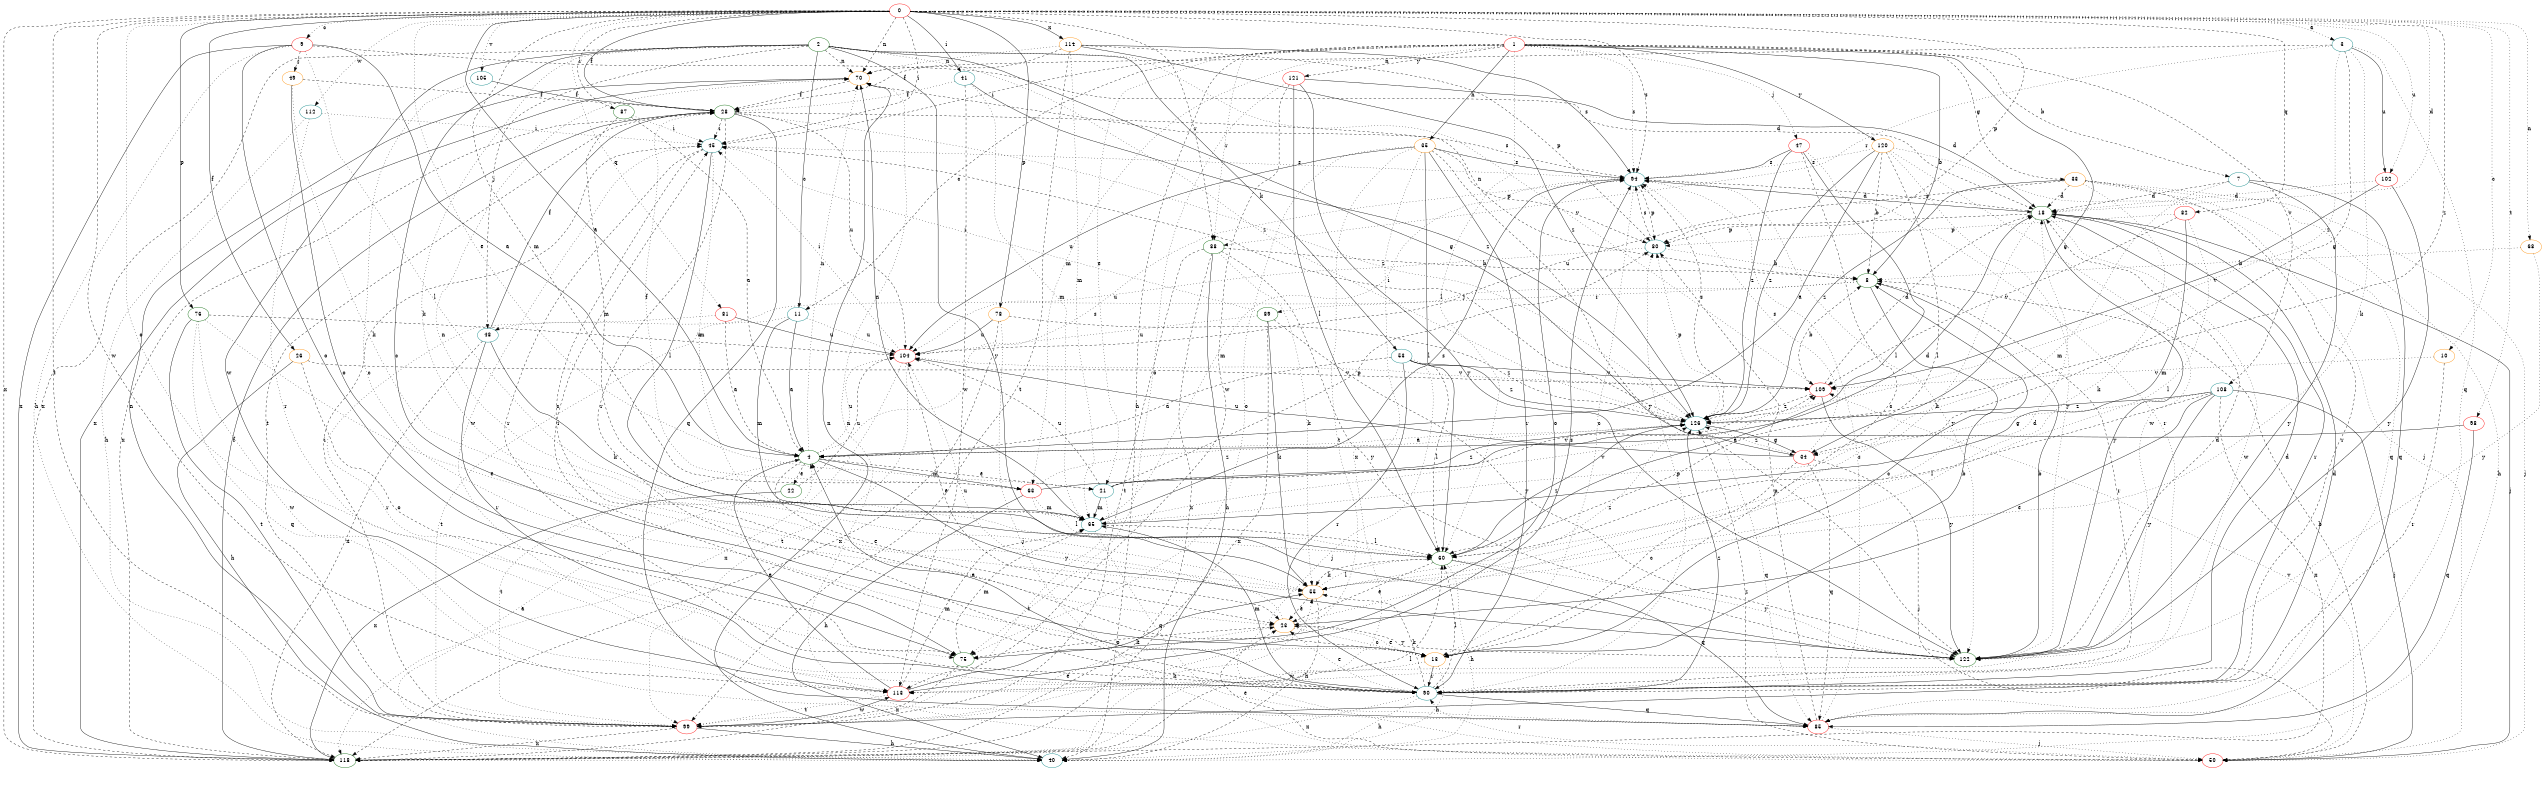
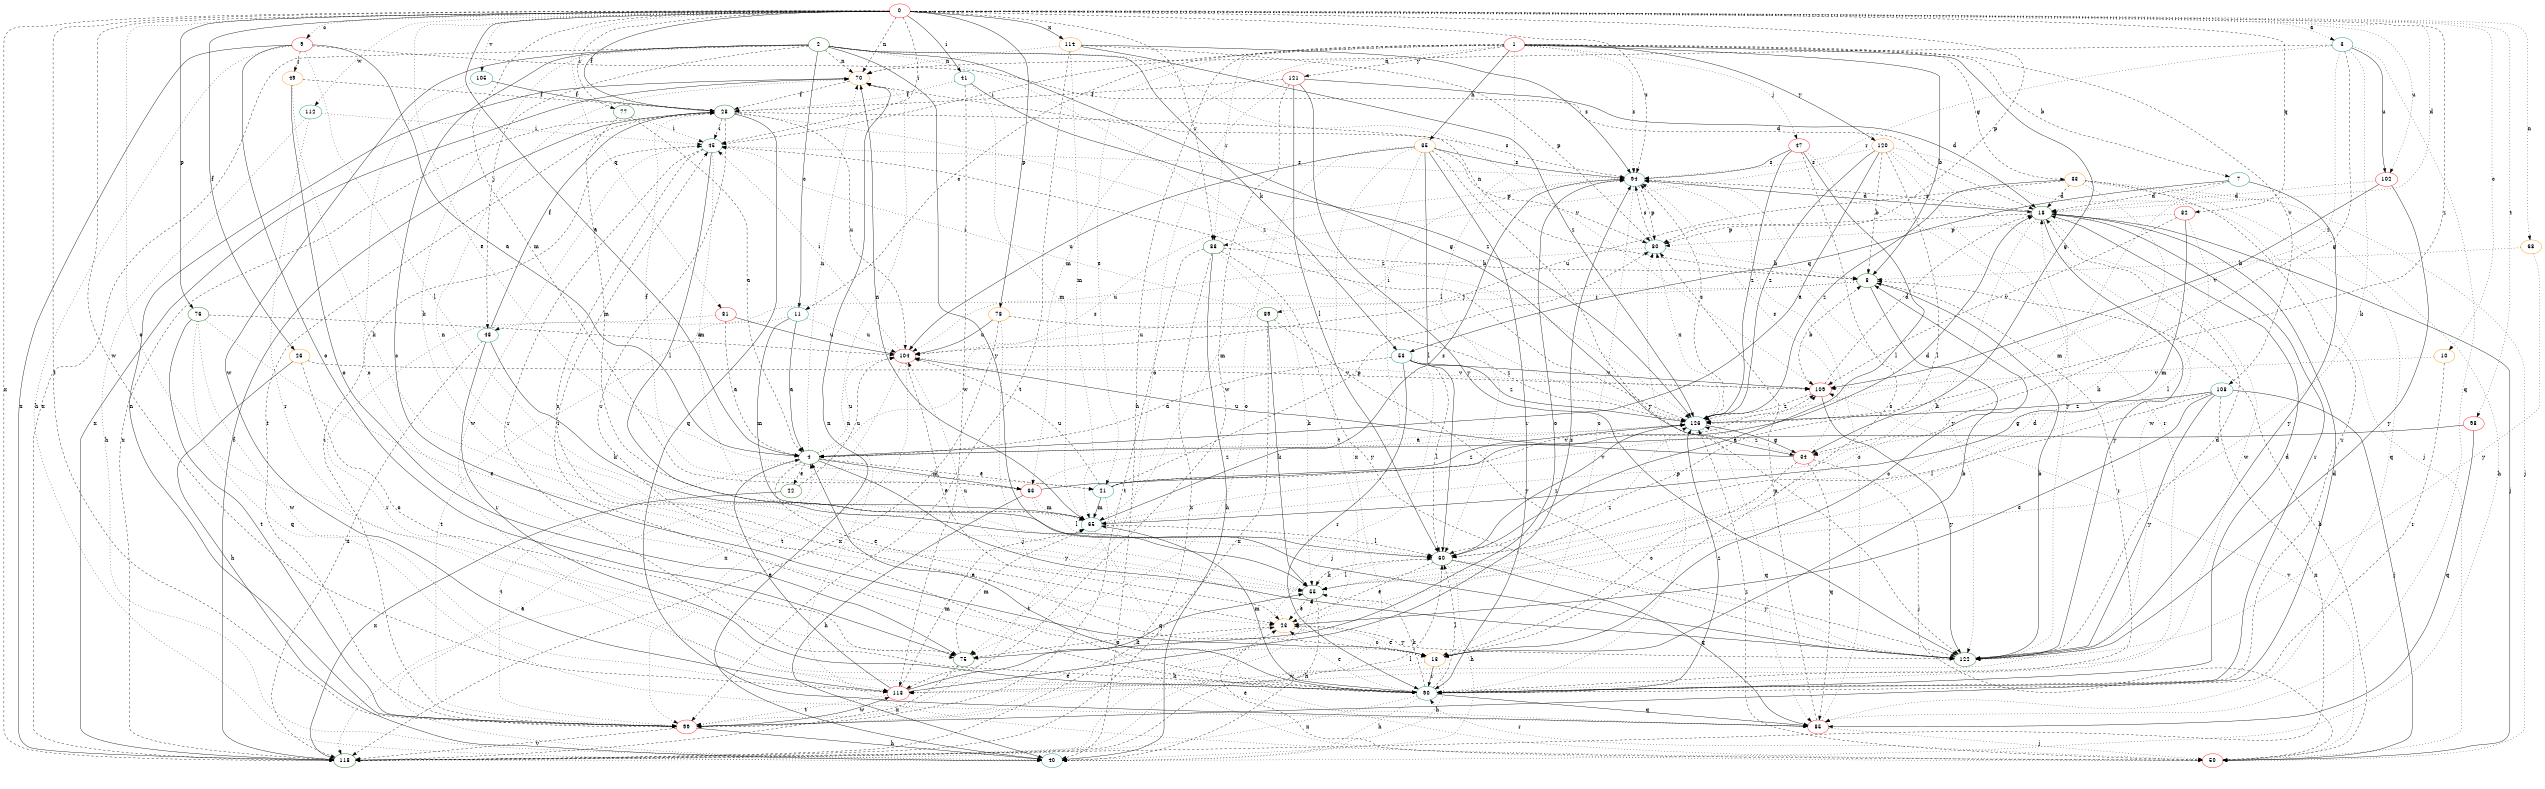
edge "114" -> "28": now "121" -> "28"
node "87": label "87" -> "77"
edge "126" -> "80": label "p" -> "x"
node "55": color darkorange -> darkgreen
edge "7" -> "85": now "7" -> "53"
edge "99" -> "118": label "x" -> "v"
